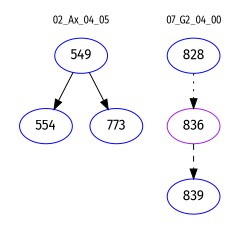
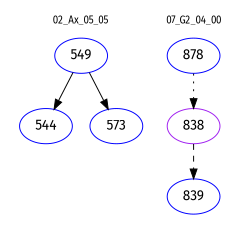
cluster "02_Ax_04_05": label "02_Ax_04_05" -> "02_Ax_05_05"
node "828": label "828" -> "878"
node "554": label "554" -> "544"
node "773": label "773" -> "573"
node "836": label "836" -> "838"
